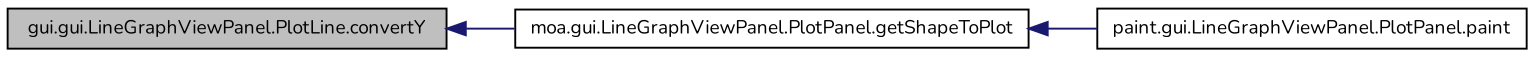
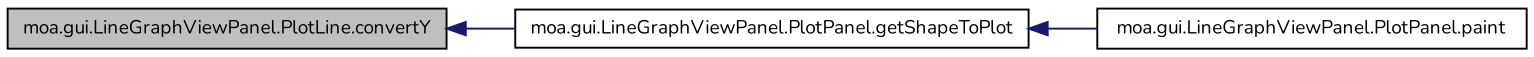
node "gui.gui.LineGraphViewPanel.PlotLine.convertY": label "gui.gui.LineGraphViewPanel.PlotLine.convertY" -> "moa.gui.LineGraphViewPanel.PlotLine.convertY"
node "paint.gui.LineGraphViewPanel.PlotPanel.paint": label "paint.gui.LineGraphViewPanel.PlotPanel.paint" -> "moa.gui.LineGraphViewPanel.PlotPanel.paint"
